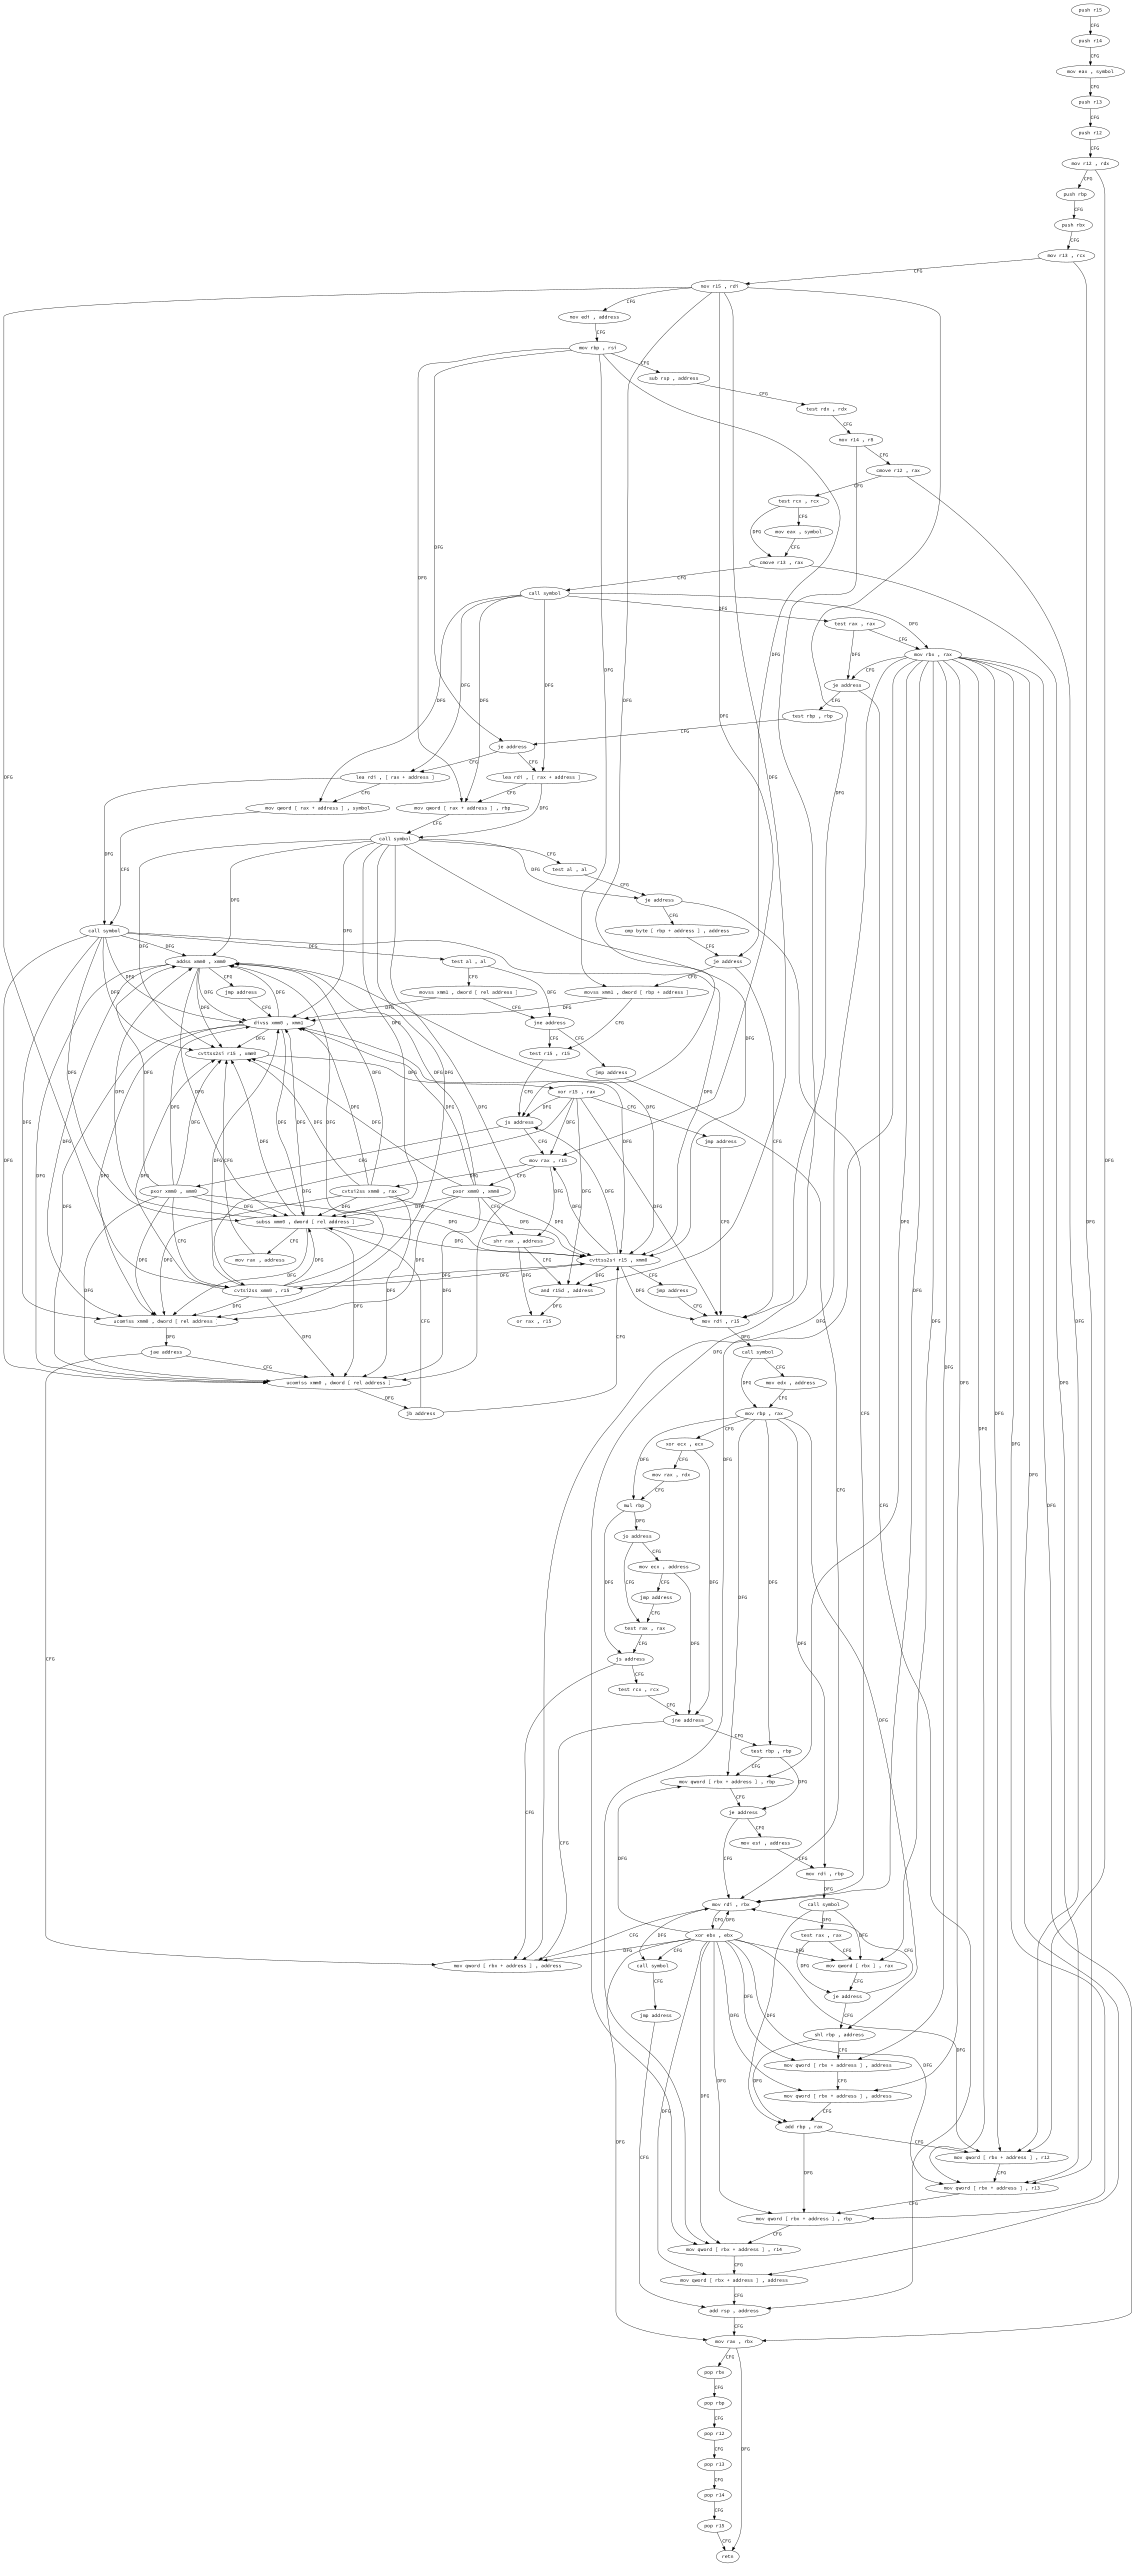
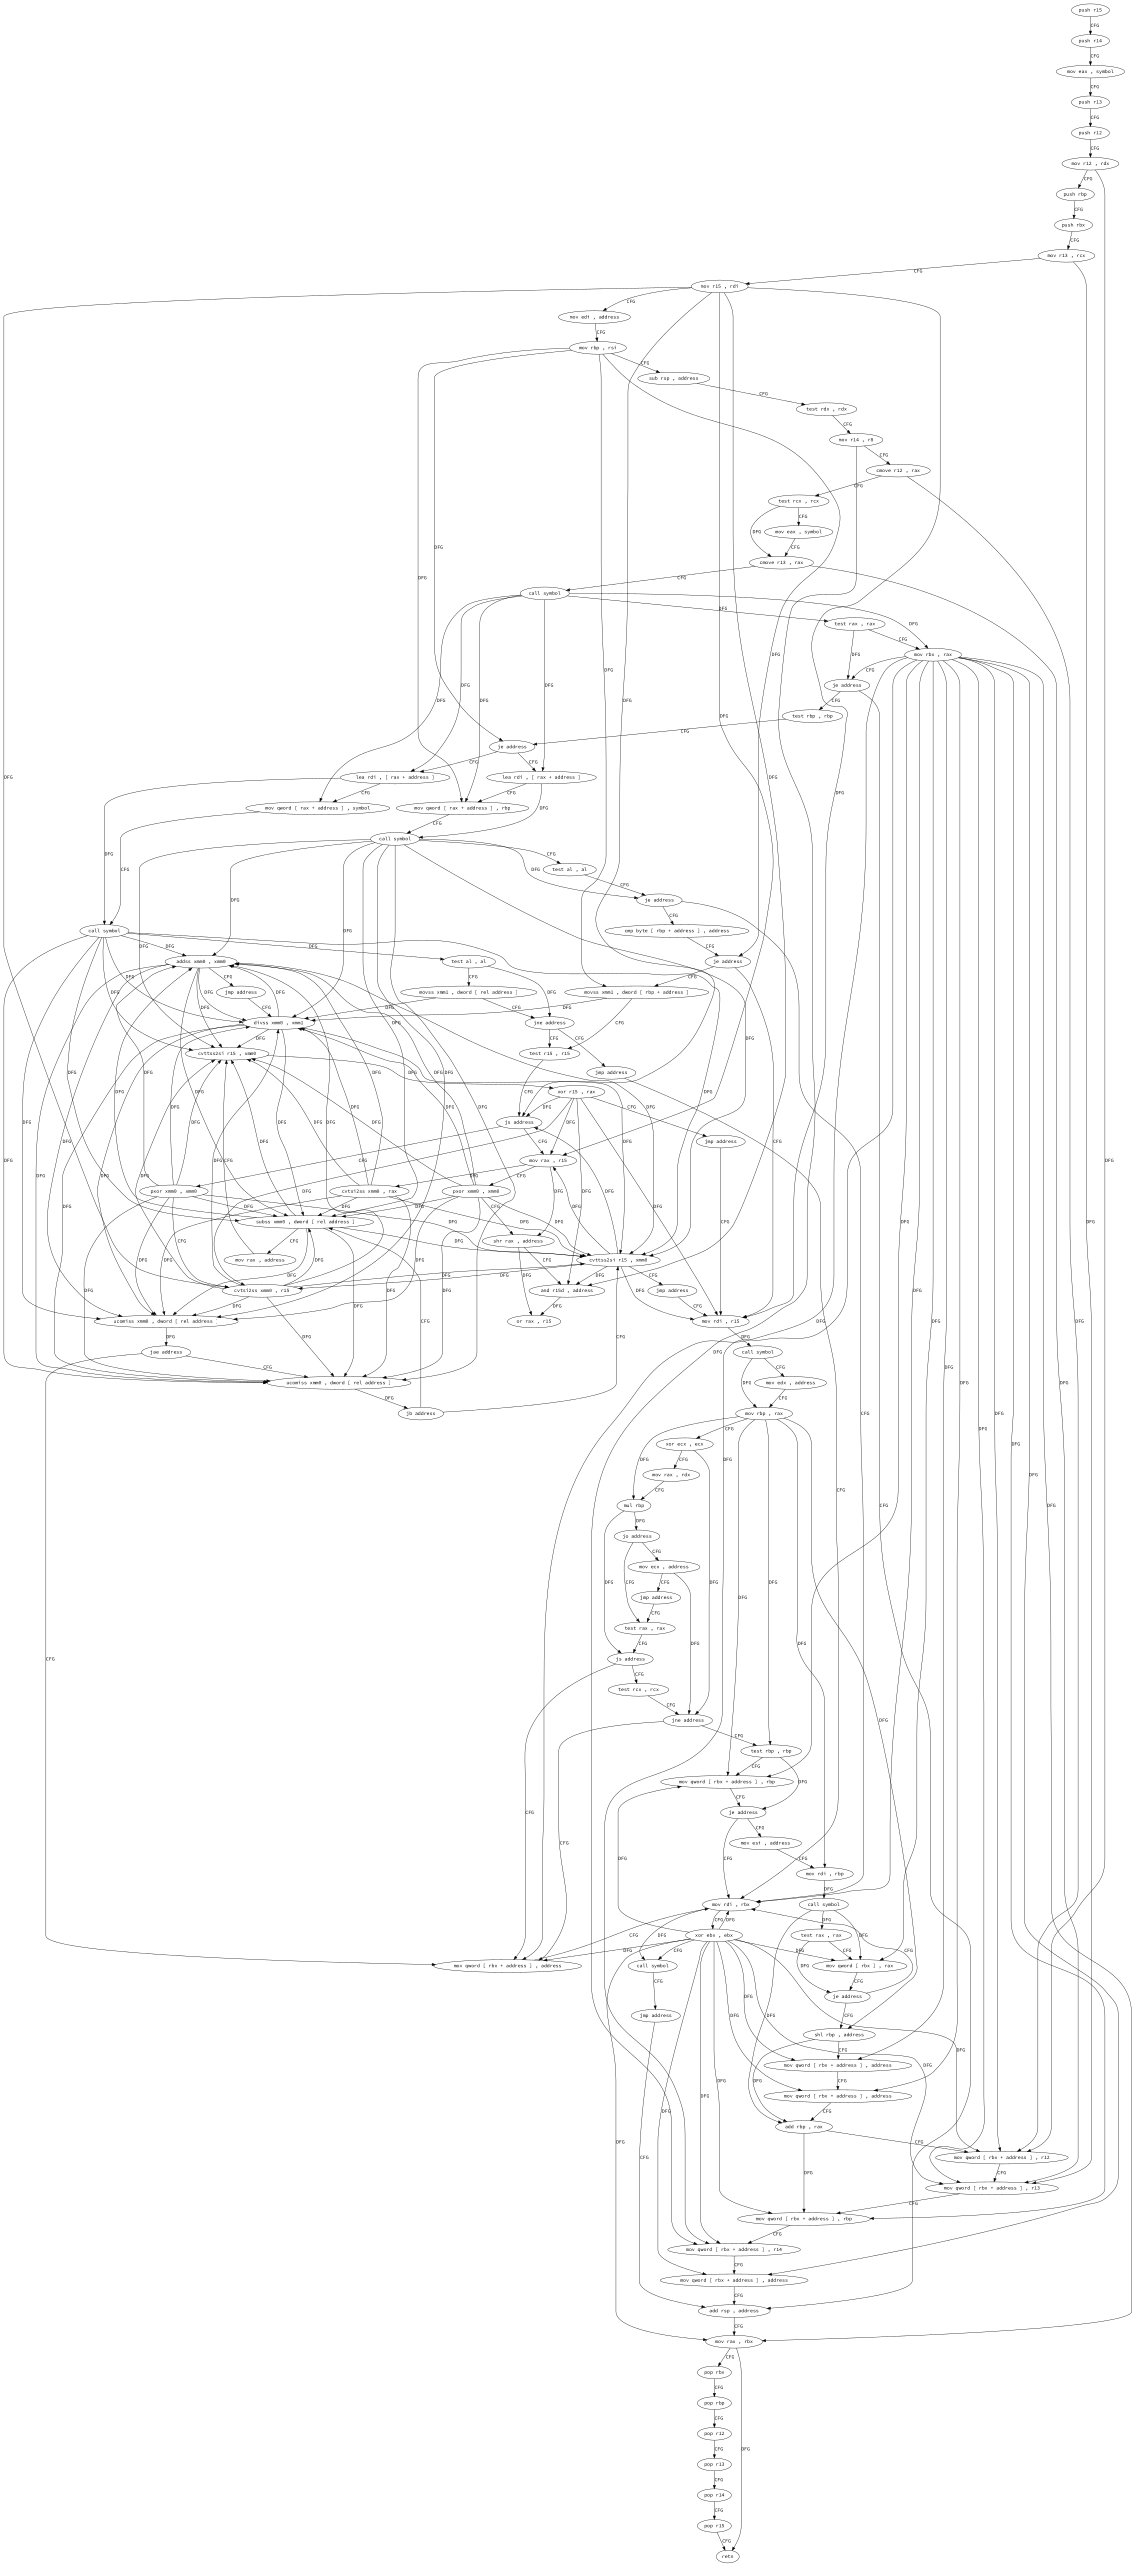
edge "subss xmm0 , dword [ rel address ]" -> "divss xmm0 , xmm1": removed, label "DFG"
